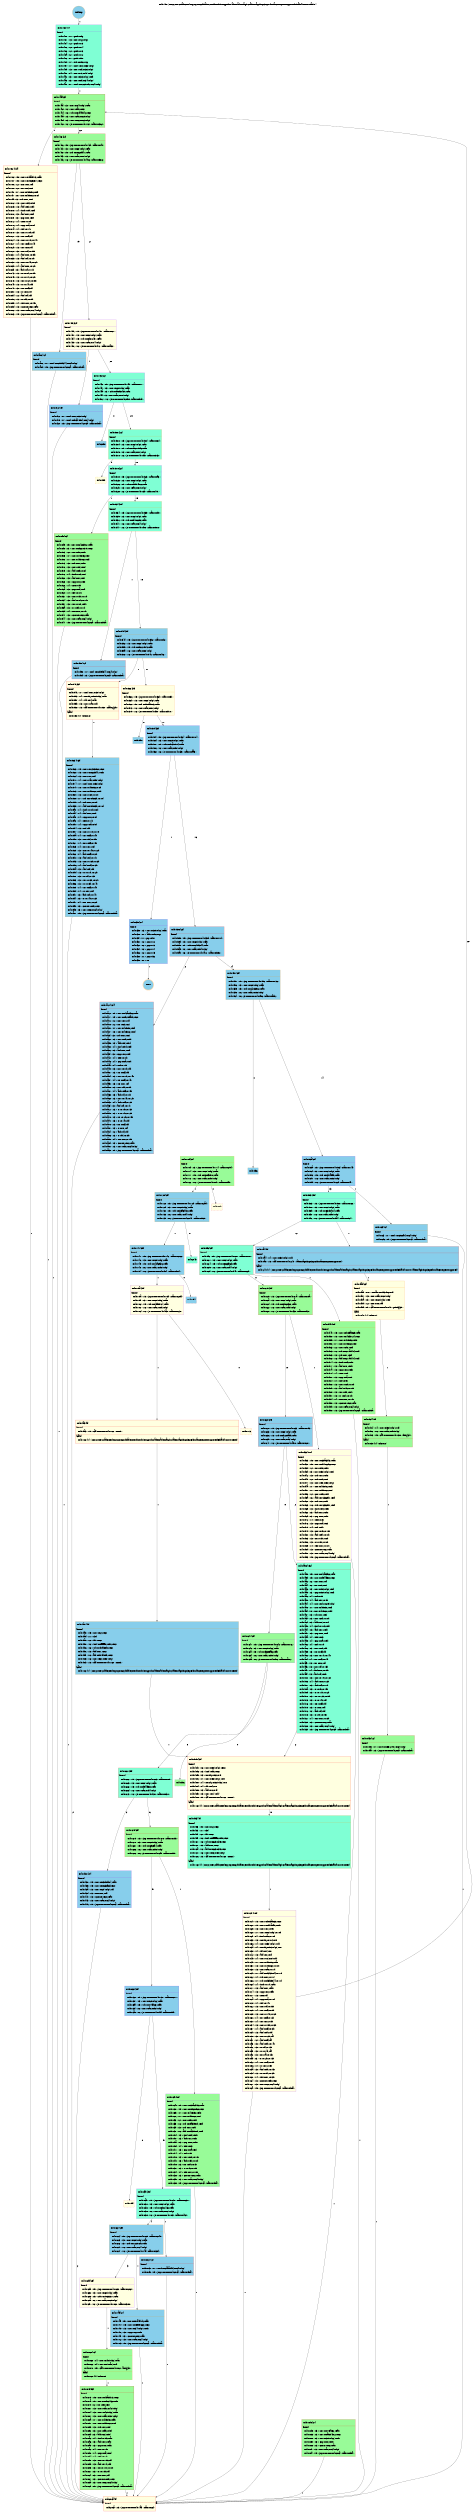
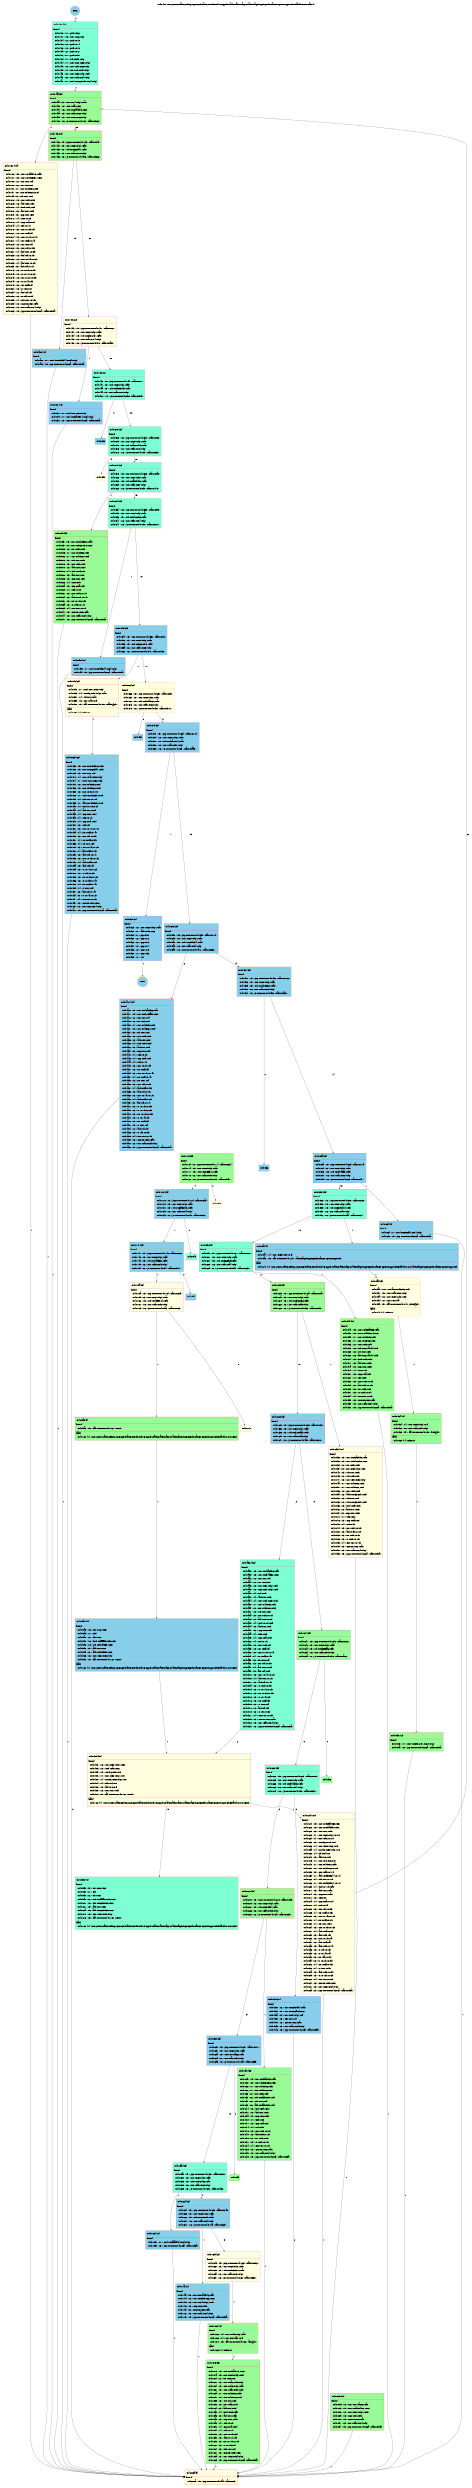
node "Desktop": label "Desktop" -> "Entry"
node "0x401ba3 [5]": fillcolor lightyellow -> palegreen
edge "0x401bf3 [40]" -> "0x401c1b [180]": now "0x401bd0 [35]" -> "0x401c1b [180]"
node "0x401ddf": fillcolor lightyellow -> palegreen
